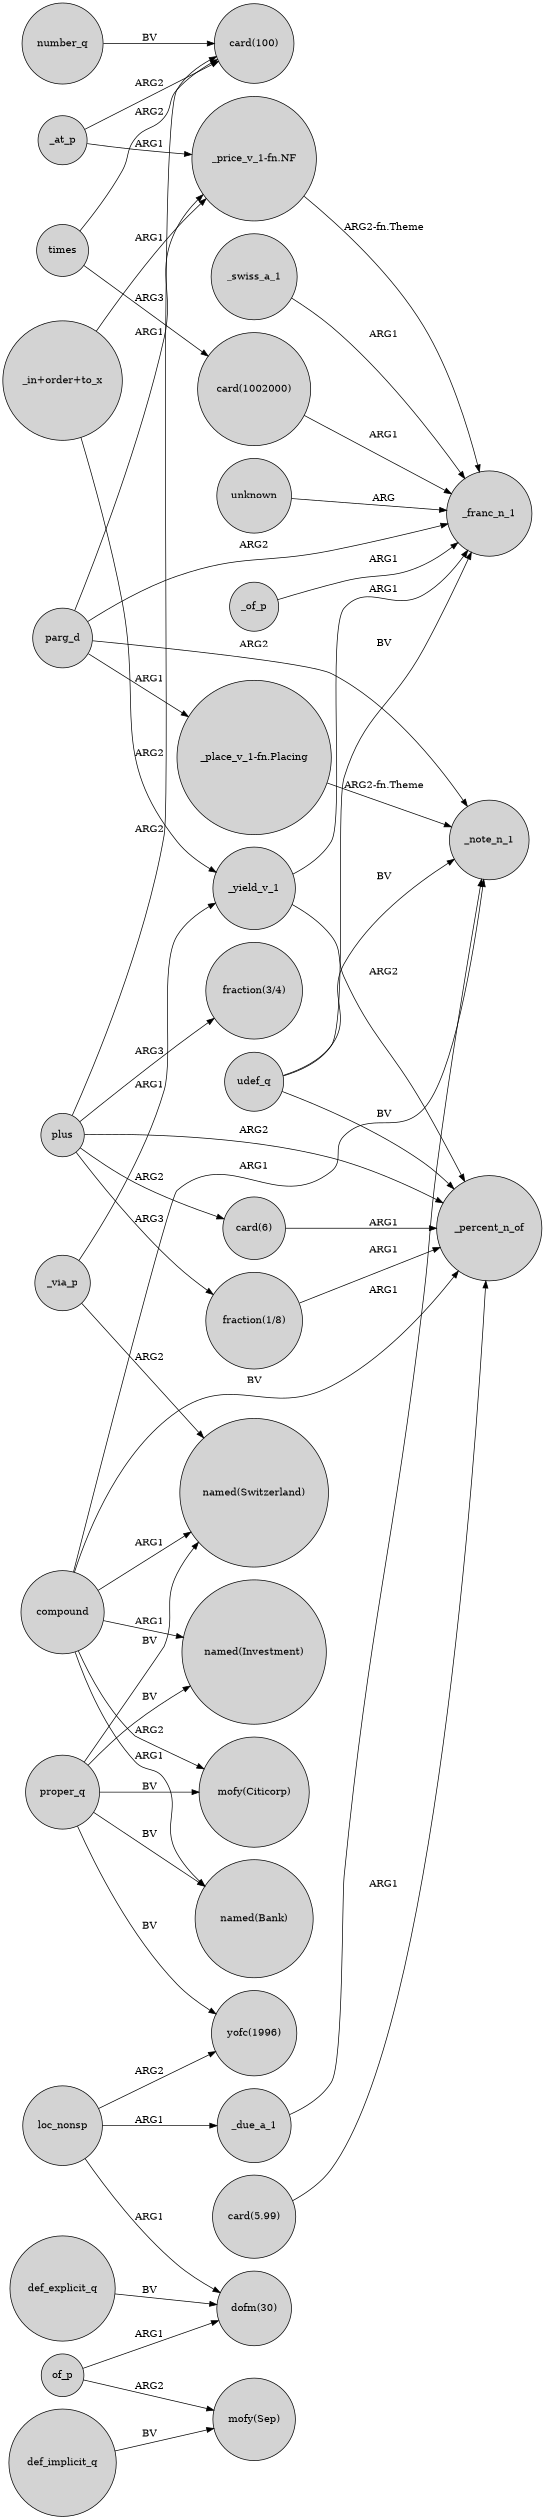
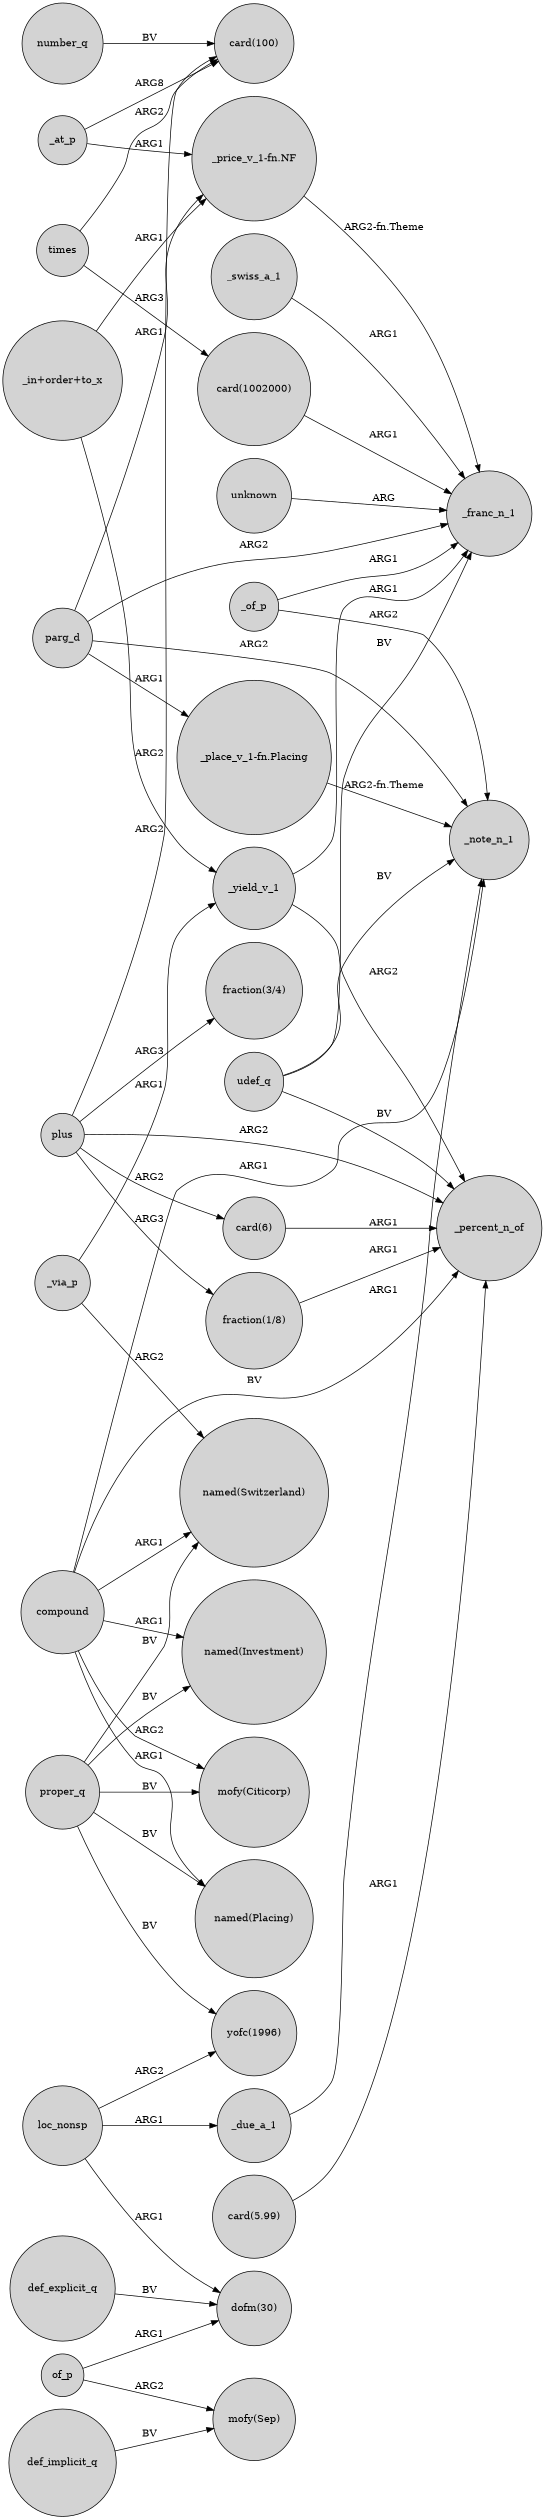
edge "_at_p" -> "card(100)": label "ARG2" -> "ARG8"
edge "_of_p" -> "_note_n_1": added, label "ARG2"
node "named(Bank)": label "named(Bank)" -> "named(Placing)"
